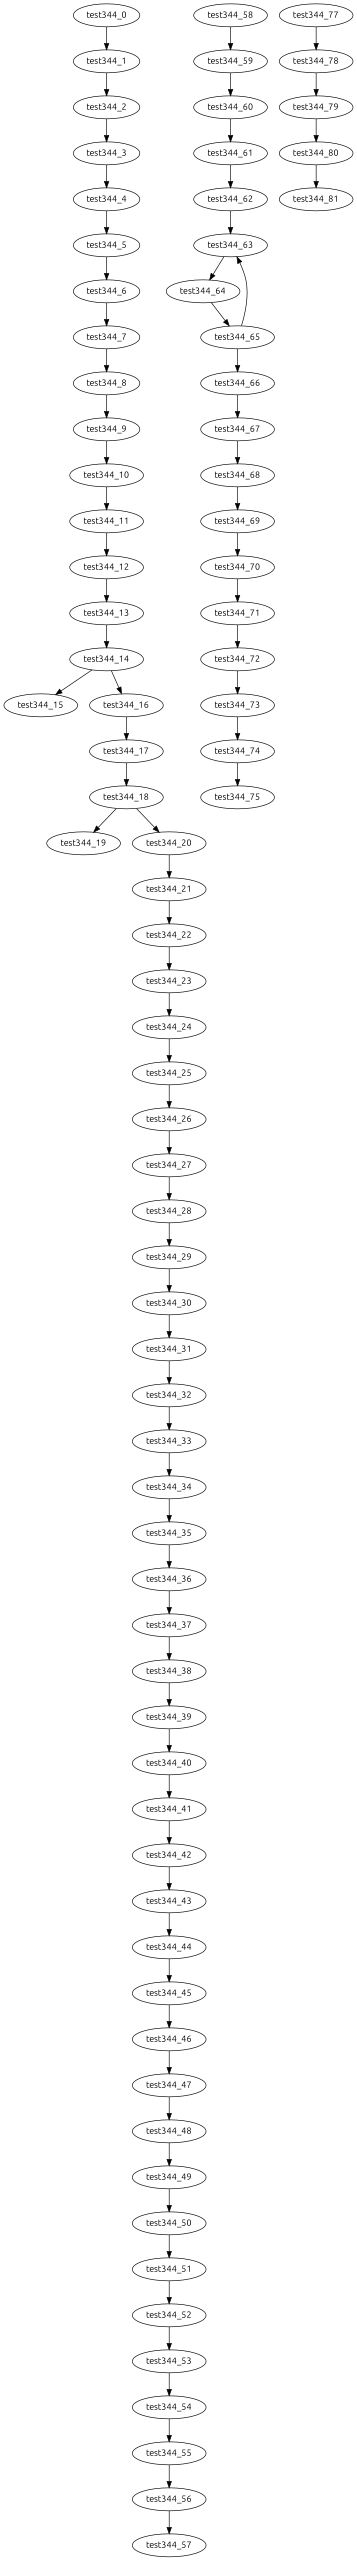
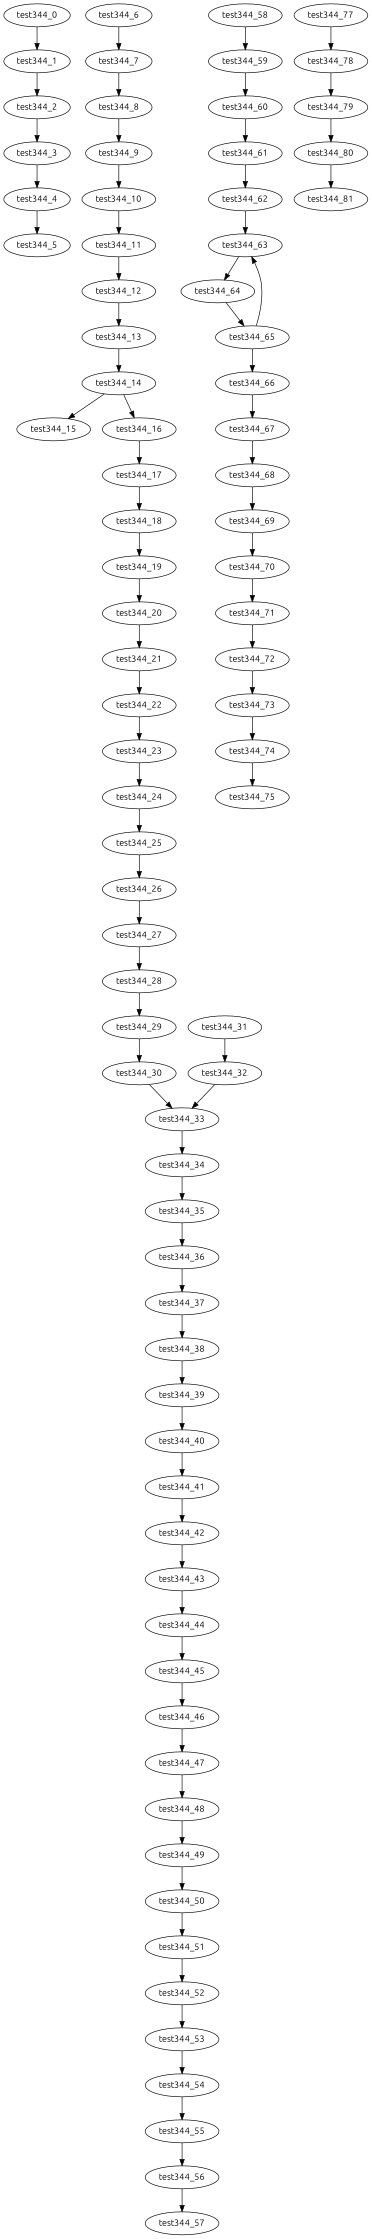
edge "test344_5" -> "test344_6": removed
edge "test344_18" -> "test344_20": now "test344_19" -> "test344_20"
edge "test344_30" -> "test344_31": now "test344_30" -> "test344_33"
